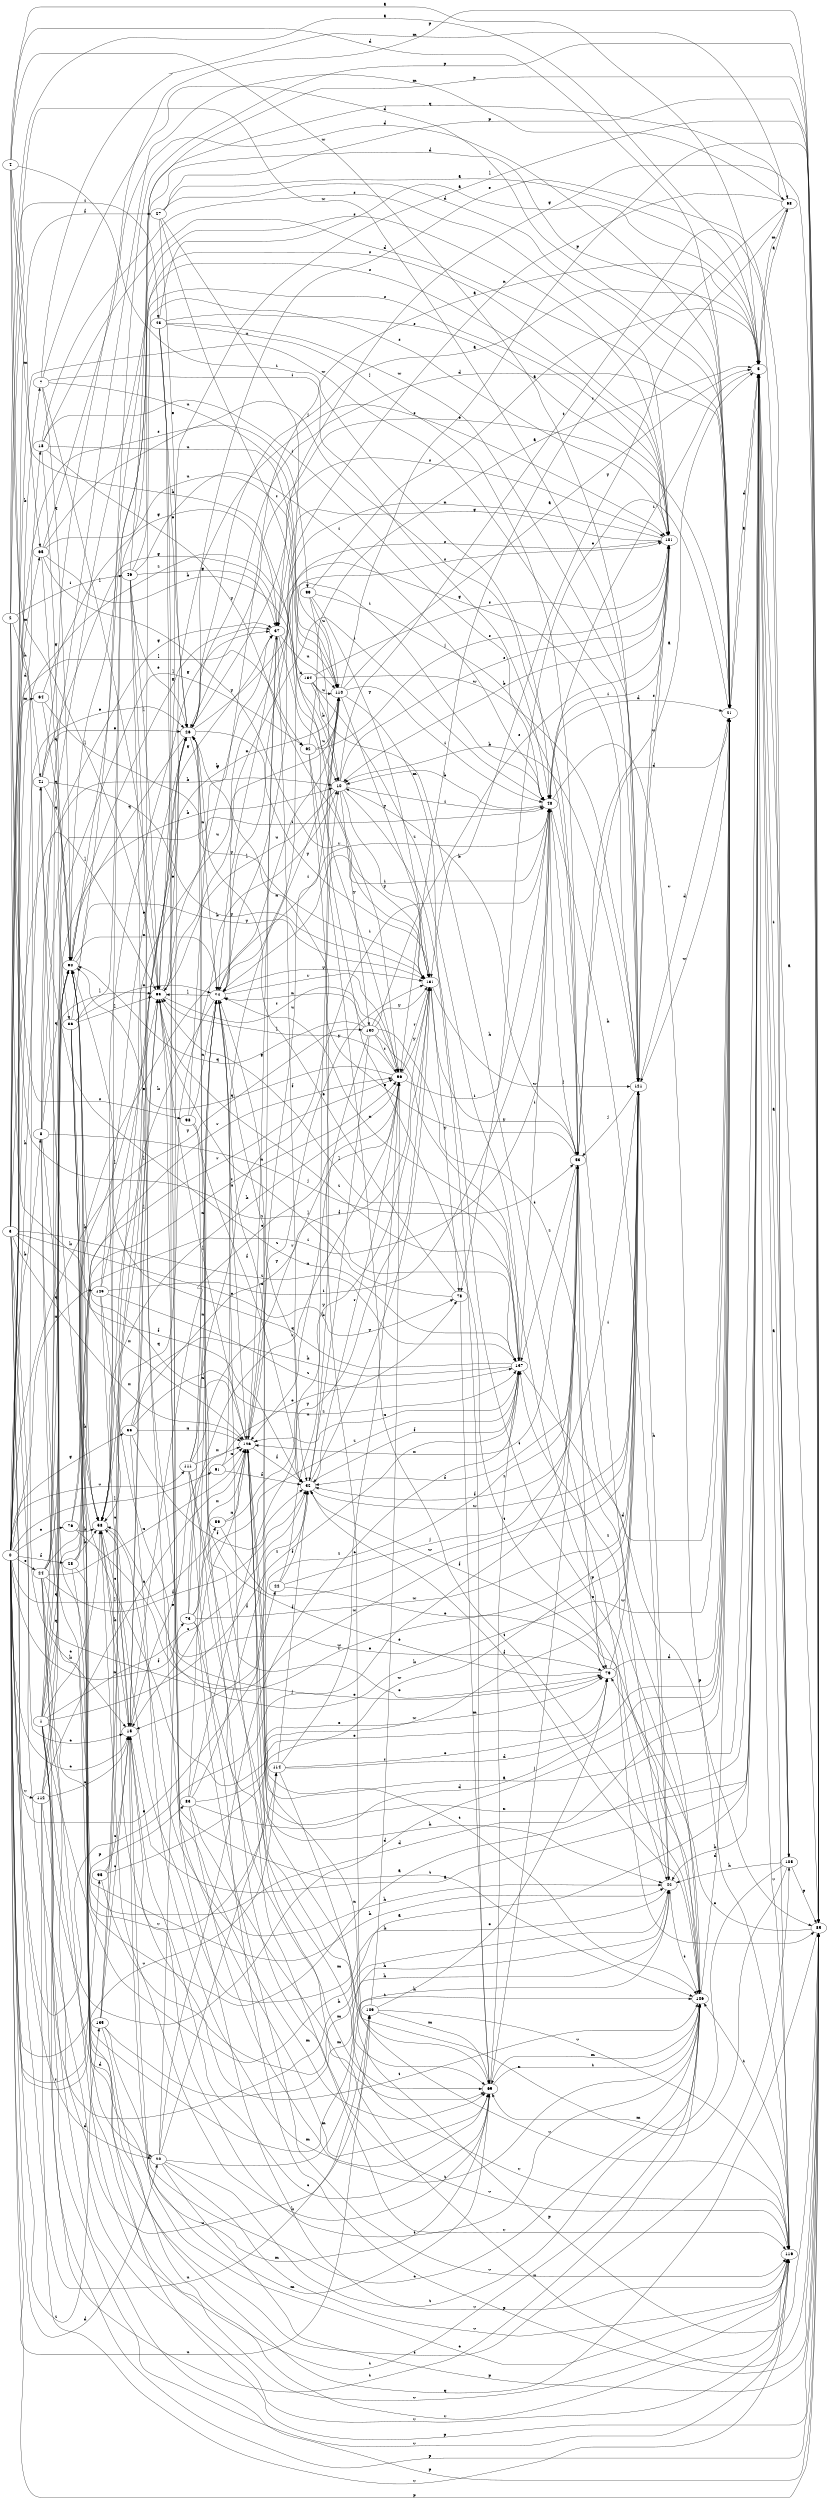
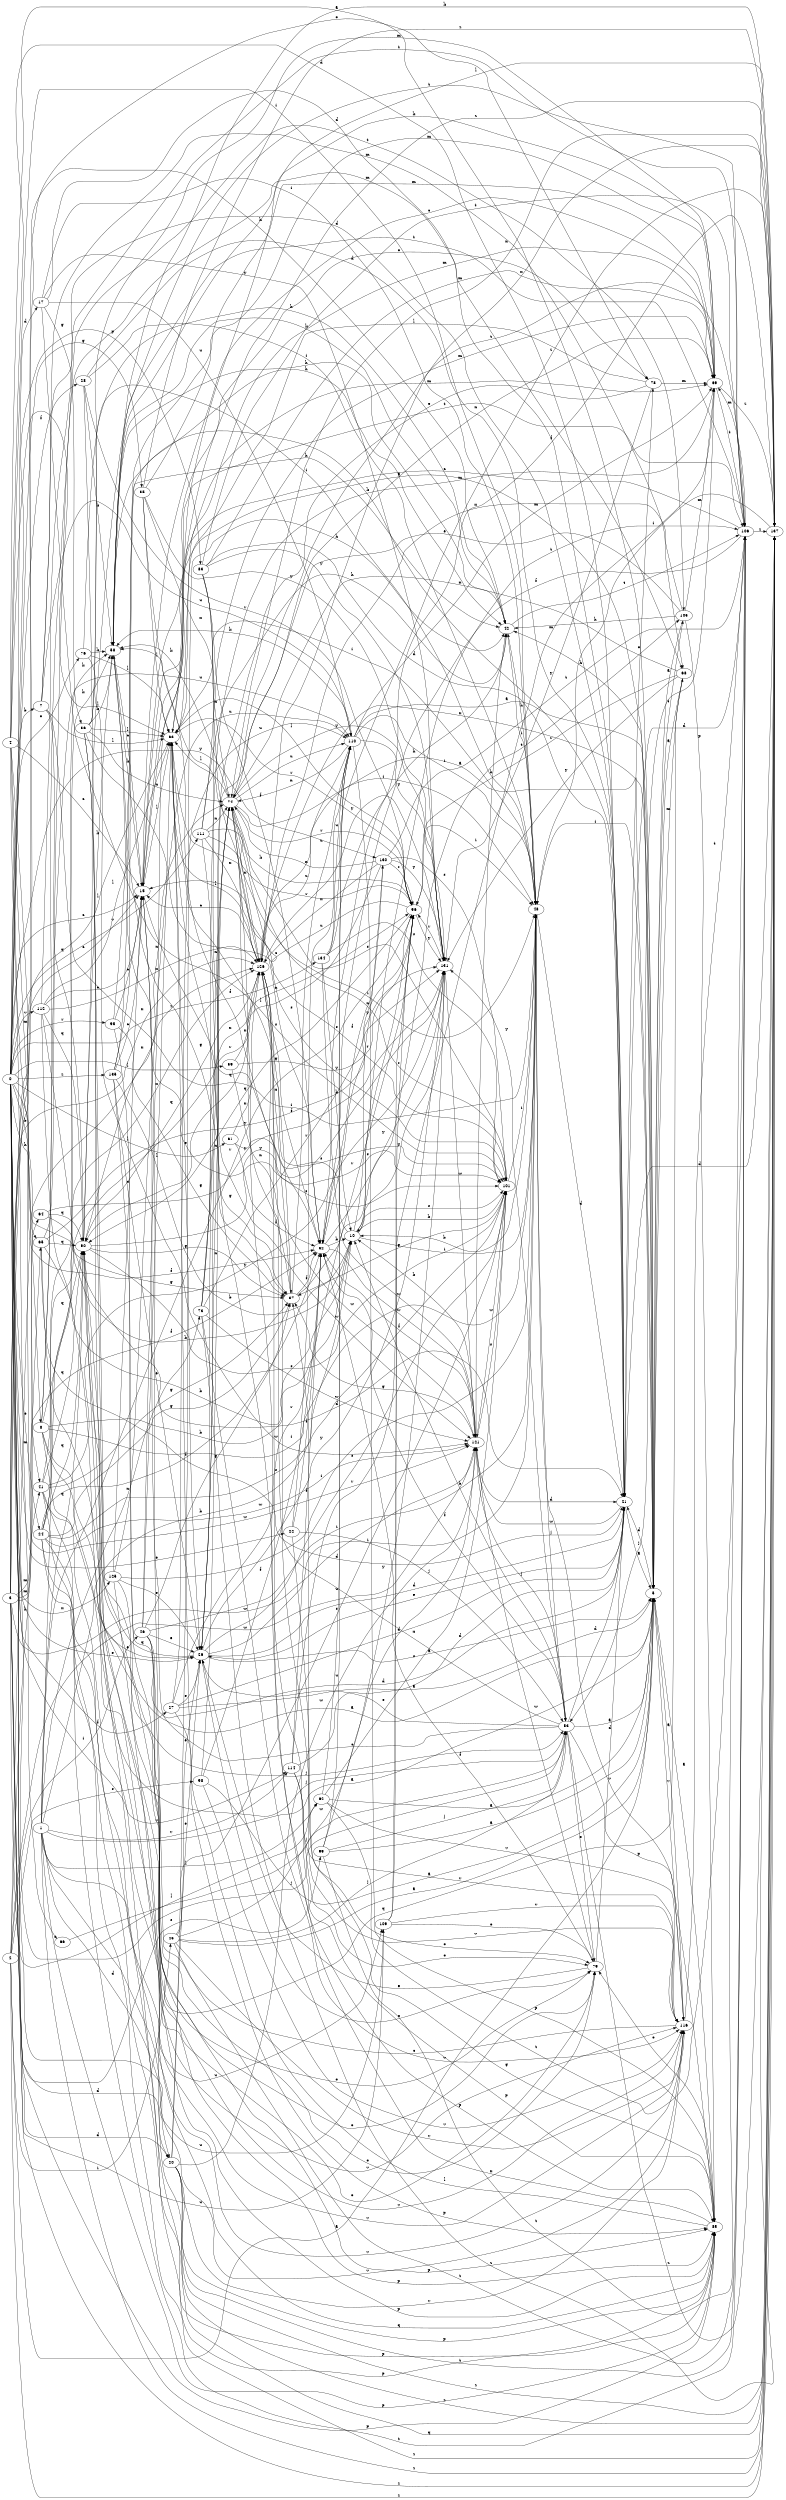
node "18": label "18" -> "17"
edge "131" -> "78": reversed
edge "130" -> "85": removed, label "p"
node "66": added
